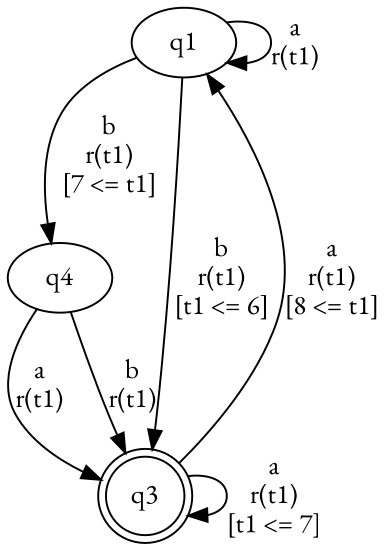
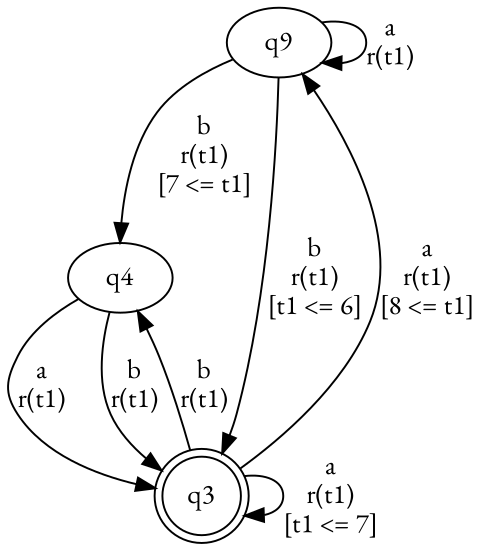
node "q1": label "q1" -> "q9"
edge "q3" -> "q4": added, label "b r(t1)"
